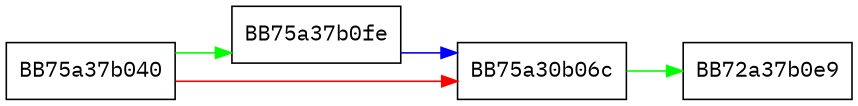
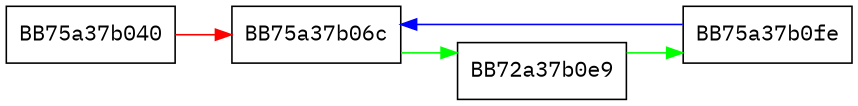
edge "BB75a37b040" -> "BB75a37b0fe": now "BB72a37b0e9" -> "BB75a37b0fe"
node "BB75a30b06c": label "BB75a30b06c" -> "BB75a37b06c"
